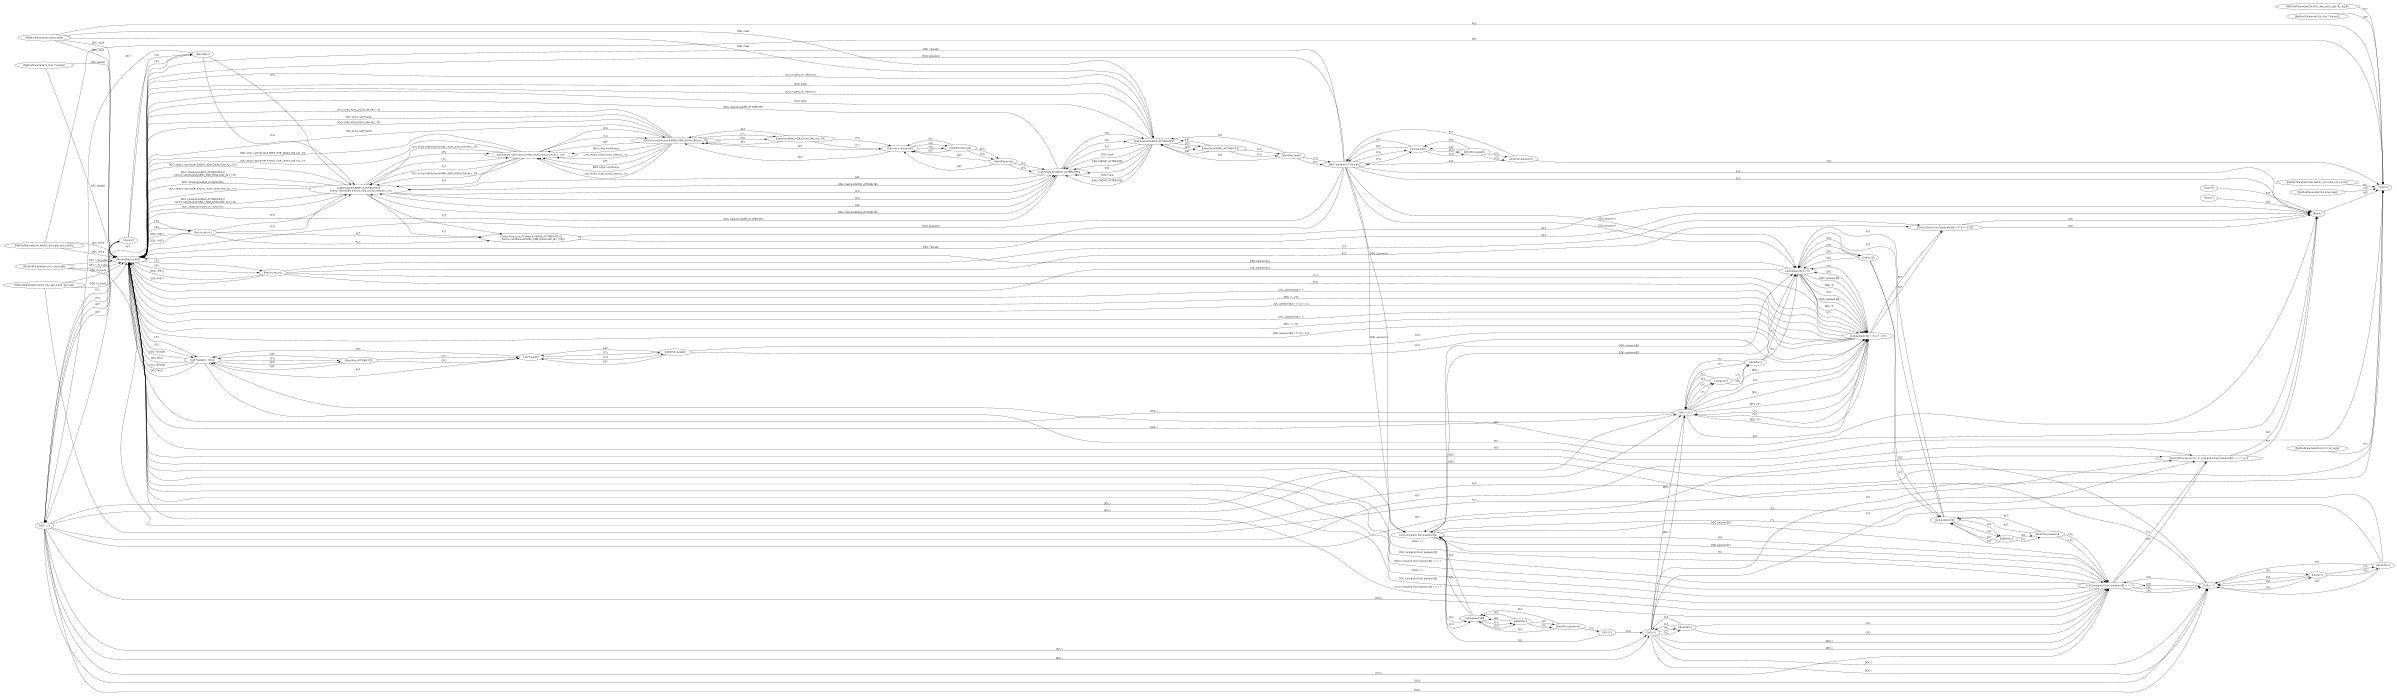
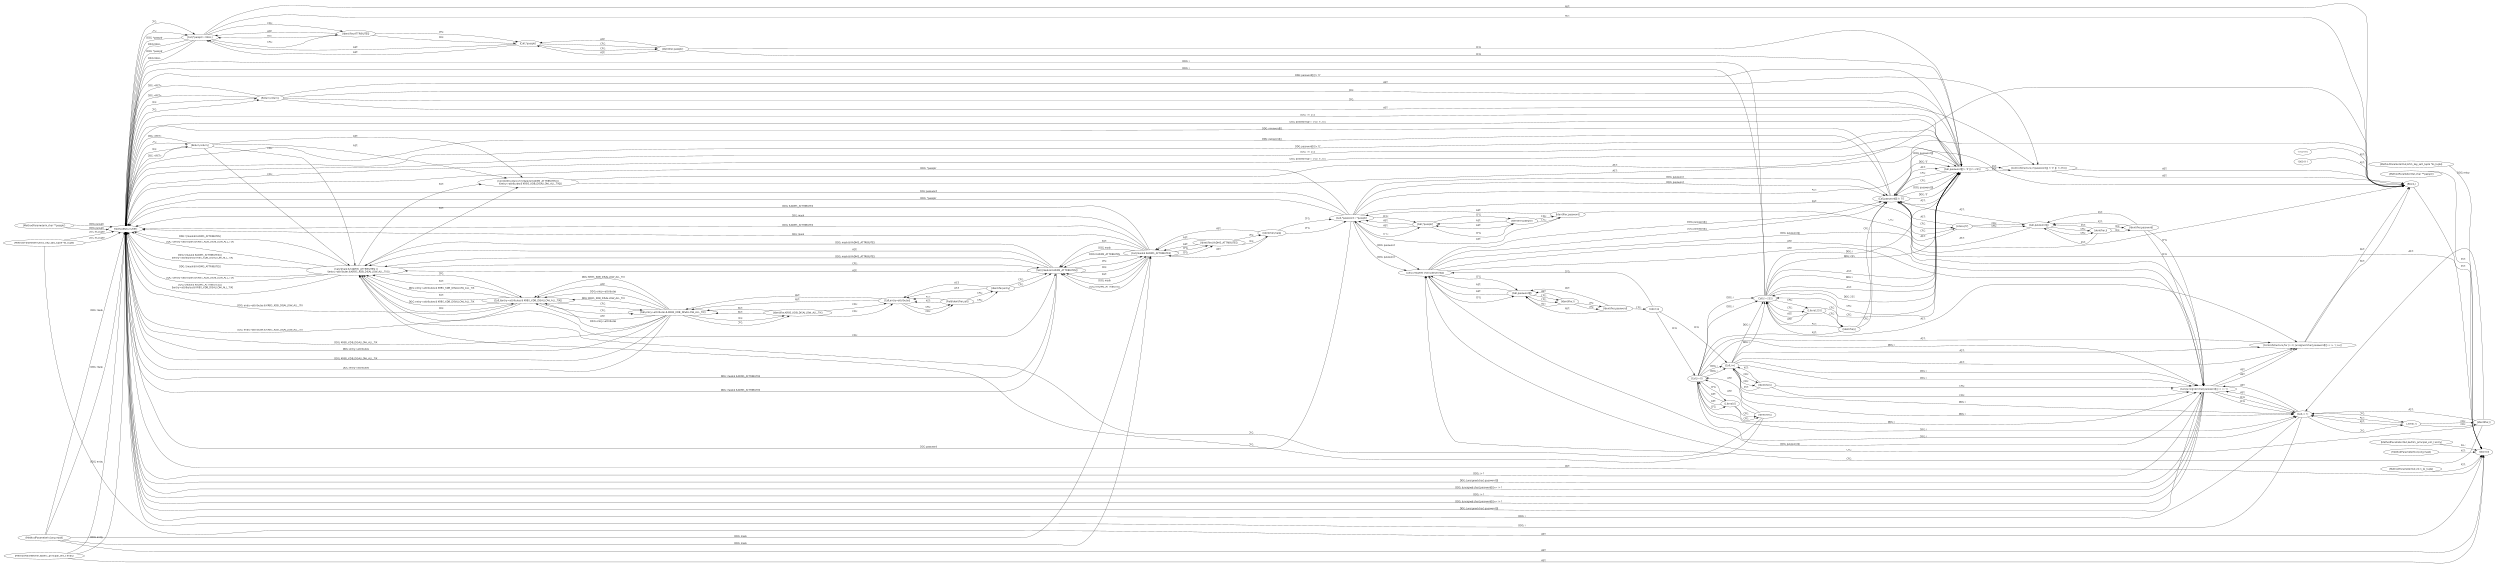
edge "(MethodParameterOut,krb5_key_salt_tuple *ks_tuple)" -> "1000103": label "AST: " -> "DDG: entry"
node "(MethodParameterIn,int n_ks_tuple)": removed
edge "1000135" -> "(Call,i = 0)": added, label "CFG:"
